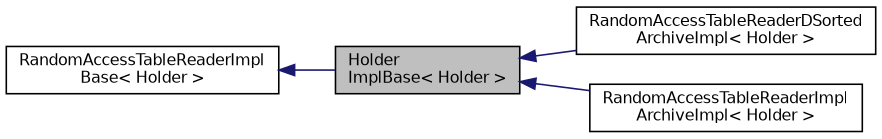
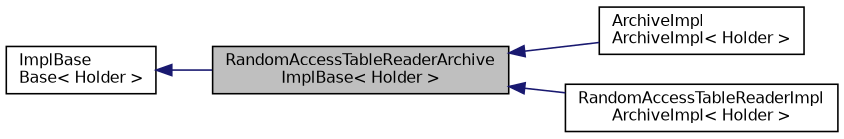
node "RandomAccessTableReaderDSorted ArchiveImpl< Holder >": label "RandomAccessTableReaderDSorted ArchiveImpl< Holder >" -> "ArchiveImpl ArchiveImpl< Holder >"
node "RandomAccessTableReaderImpl Base< Holder >": label "RandomAccessTableReaderImpl Base< Holder >" -> "ImplBase Base< Holder >"
node "Holder ImplBase< Holder >": label "Holder ImplBase< Holder >" -> "RandomAccessTableReaderArchive ImplBase< Holder >"
